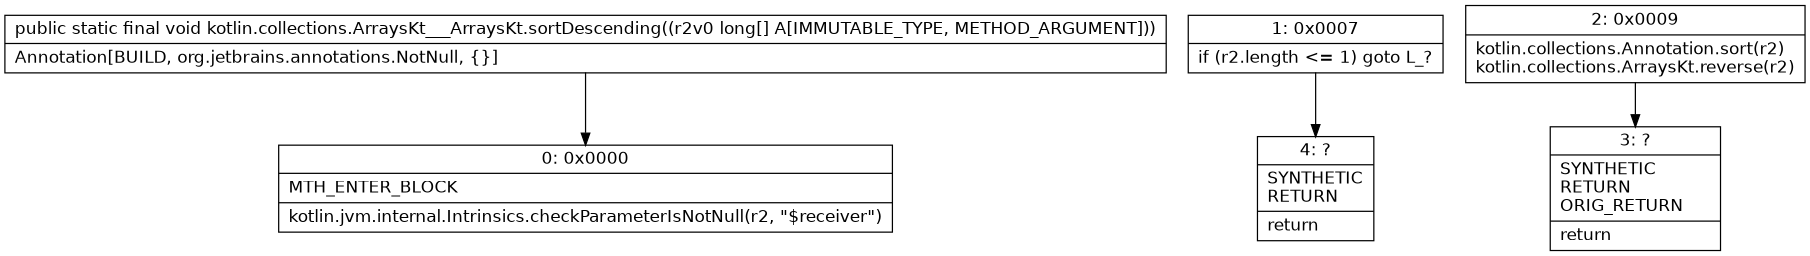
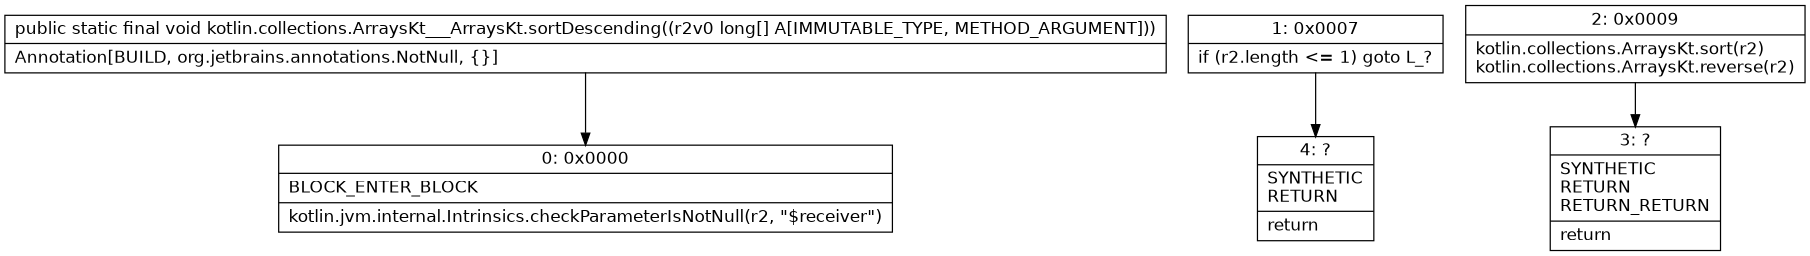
node "2: 0x0009": text "kotlin.collections.Annotation.sort(r2)" -> "kotlin.collections.ArraysKt.sort(r2)"
node "0: 0x0000": text "MTH_ENTER_BLOCK" -> "BLOCK_ENTER_BLOCK"
node "3: ?": text "ORIG_RETURN" -> "RETURN_RETURN"
